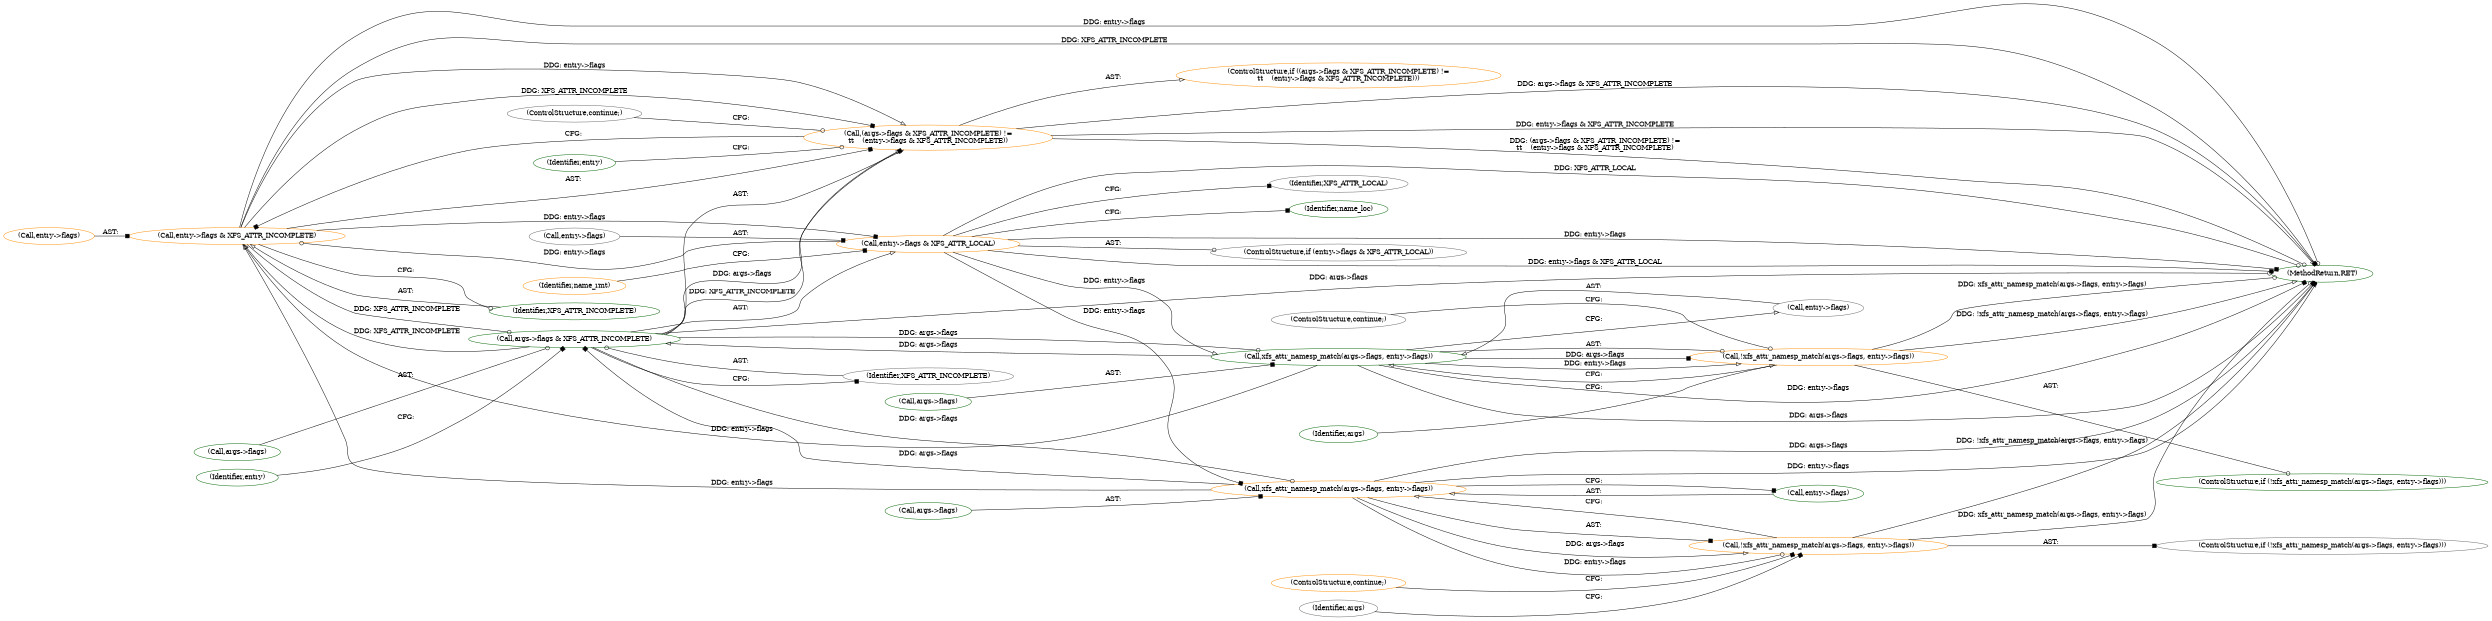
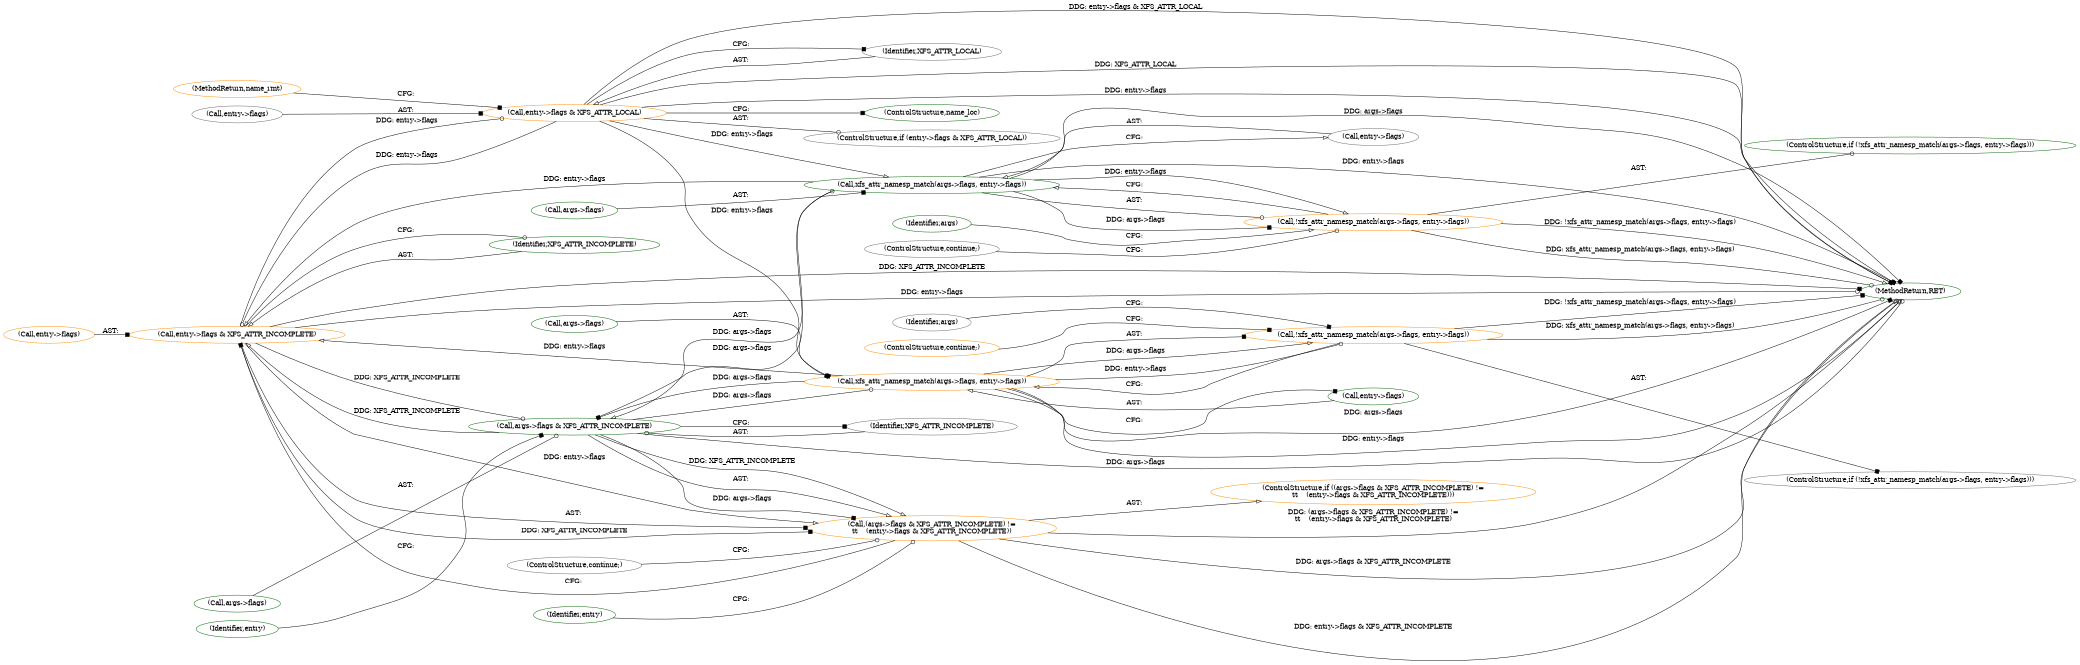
node "(Identifier,name_loc)": label "(Identifier,name_loc)" -> "(ControlStructure,name_loc)"
edge "(Call,entry->flags & XFS_ATTR_INCOMPLETE)" -> "(Call,entry->flags & XFS_ATTR_LOCAL)": arrowhead box -> odot
node "(Identifier,name_rmt)": label "(Identifier,name_rmt)" -> "(MethodReturn,name_rmt)"
edge "(Call,args->flags & XFS_ATTR_INCOMPLETE)" -> "(Call,entry->flags & XFS_ATTR_LOCAL)": now "(Identifier,XFS_ATTR_LOCAL)" -> "(Call,entry->flags & XFS_ATTR_LOCAL)"
